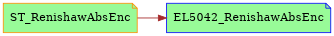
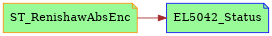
node "EL5042_RenishawAbsEnc": label "EL5042_RenishawAbsEnc" -> "EL5042_Status"
